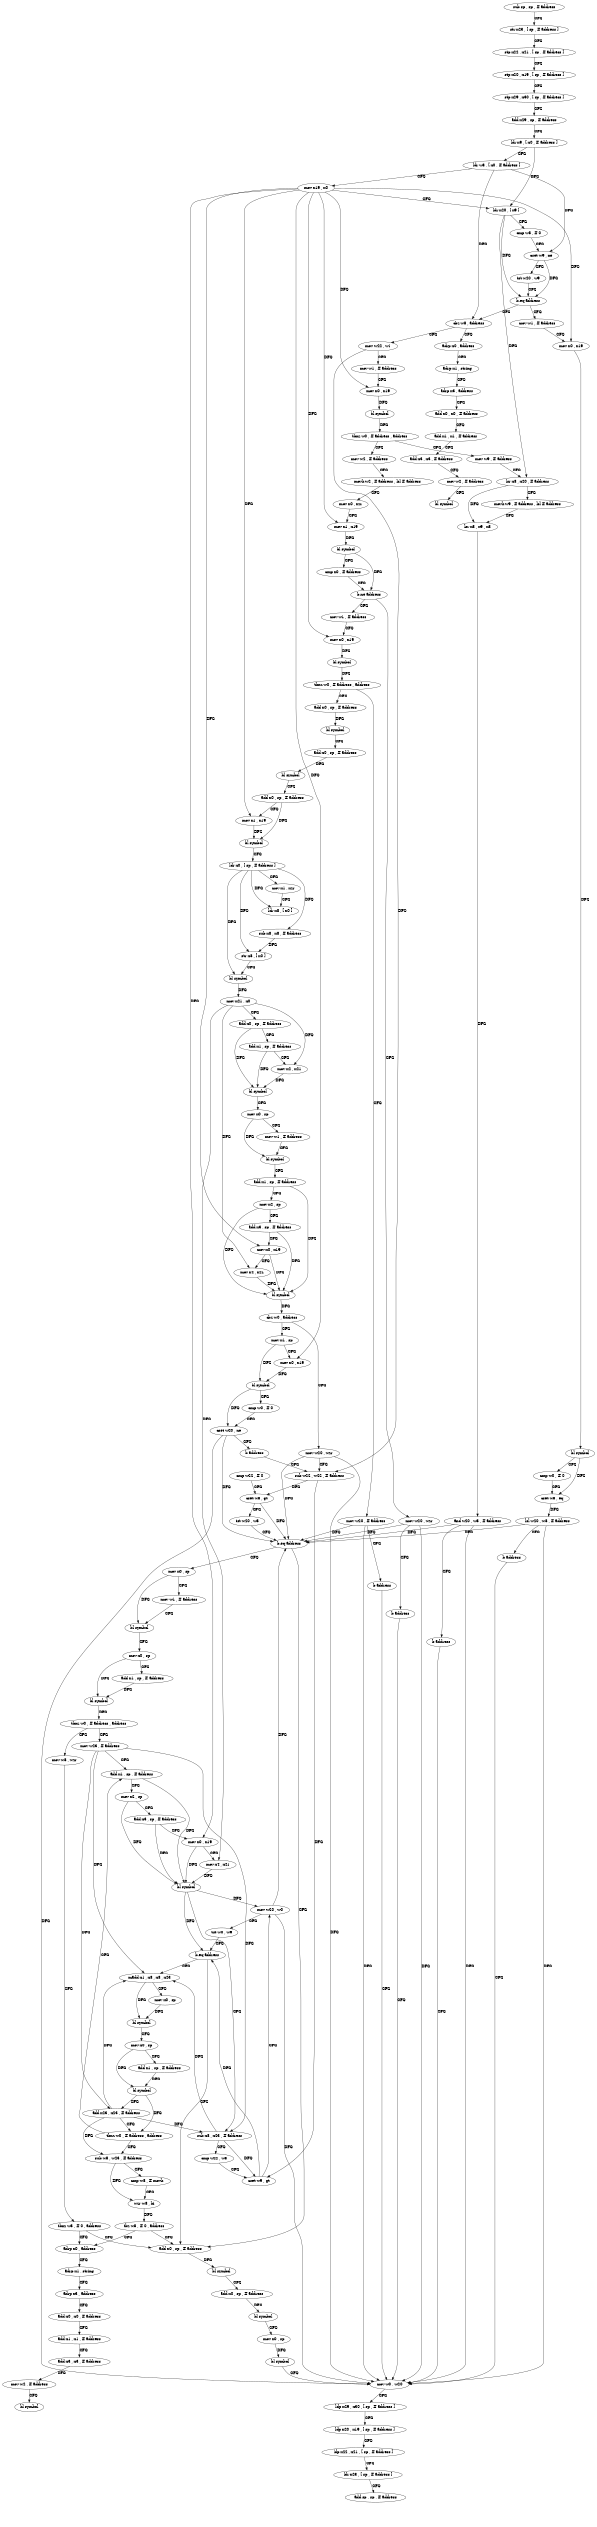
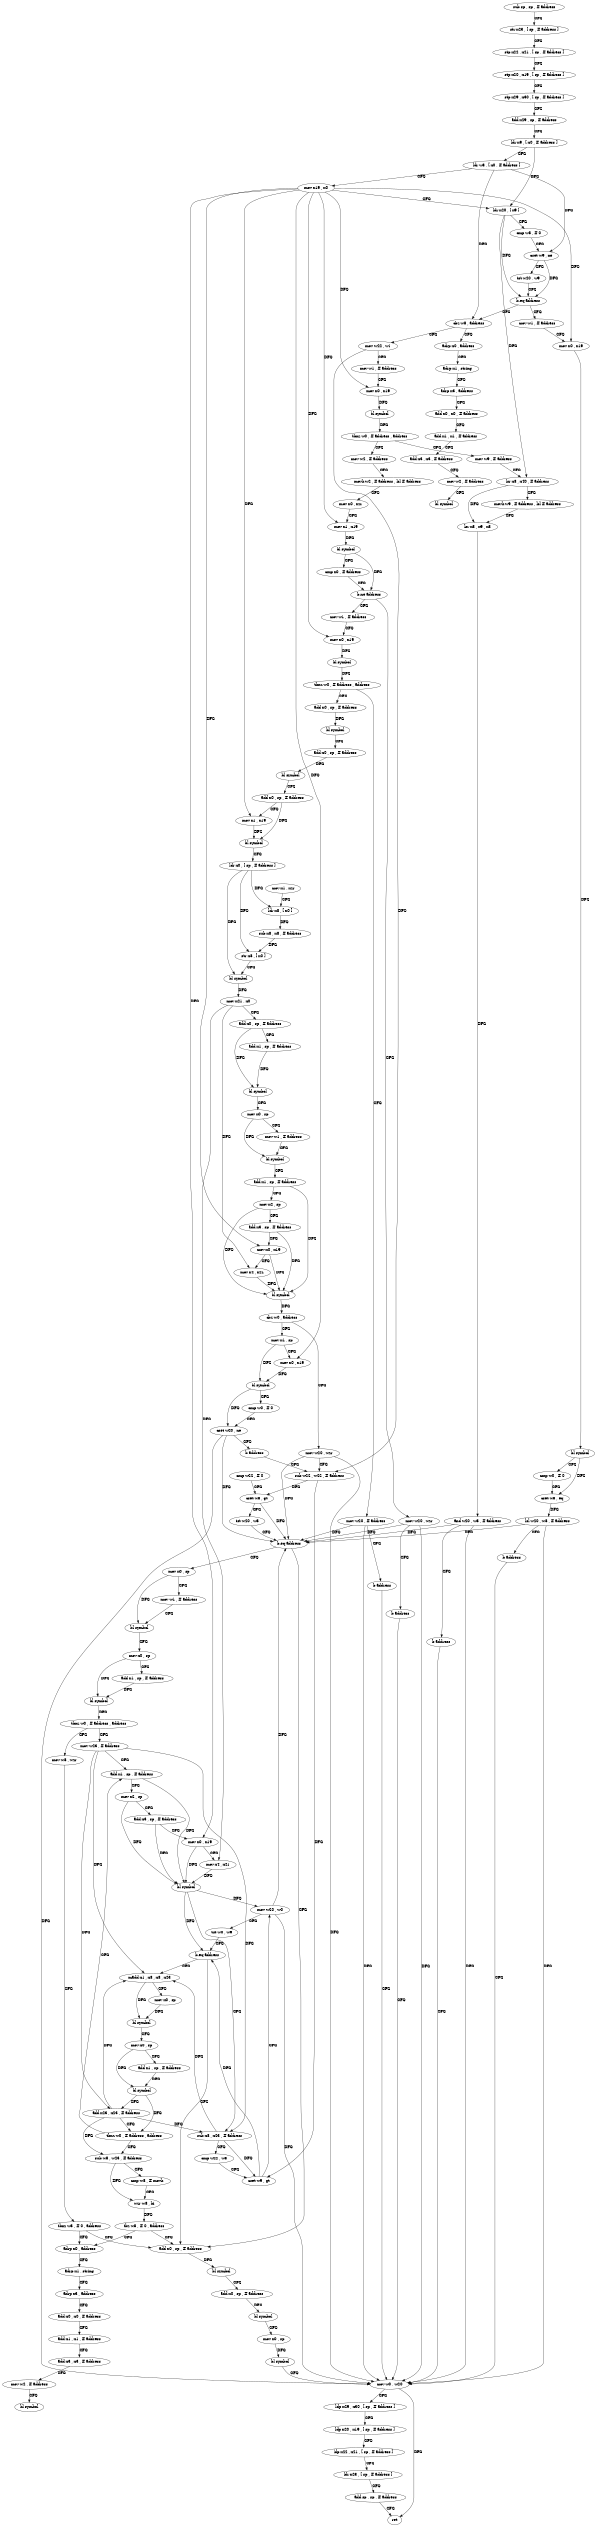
node "lsr x8 , x20 , # address": label "lsr x8 , x20 , # address" -> "lsr x8 , x40 , # address"
edge "ldr x0 , [ sp , # address ]" -> "mov x1 , xzr": removed, label "CFG"
edge "ldr x0 , [ sp , # address ]" -> "sub x8 , x8 , # address": now "ldr x8 , [ x0 ]" -> "sub x8 , x8 , # address"
node "mov x2 , x21": removed
node "ret": added
